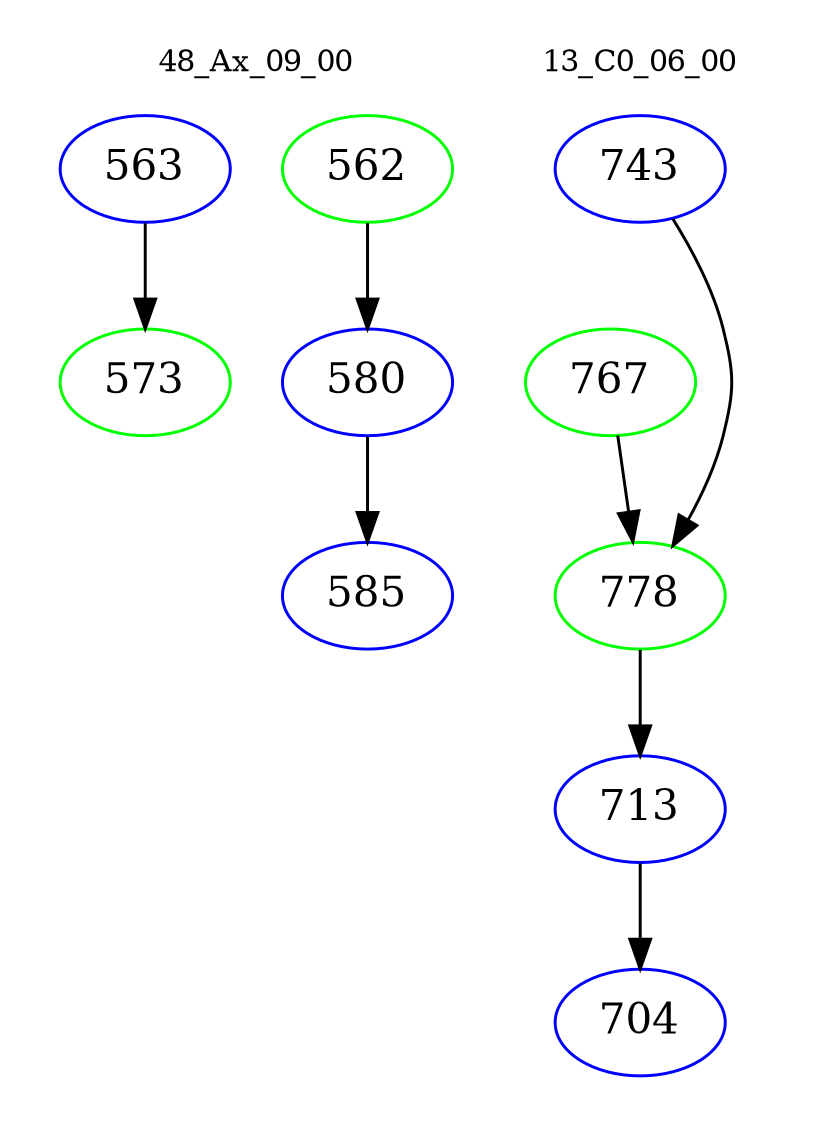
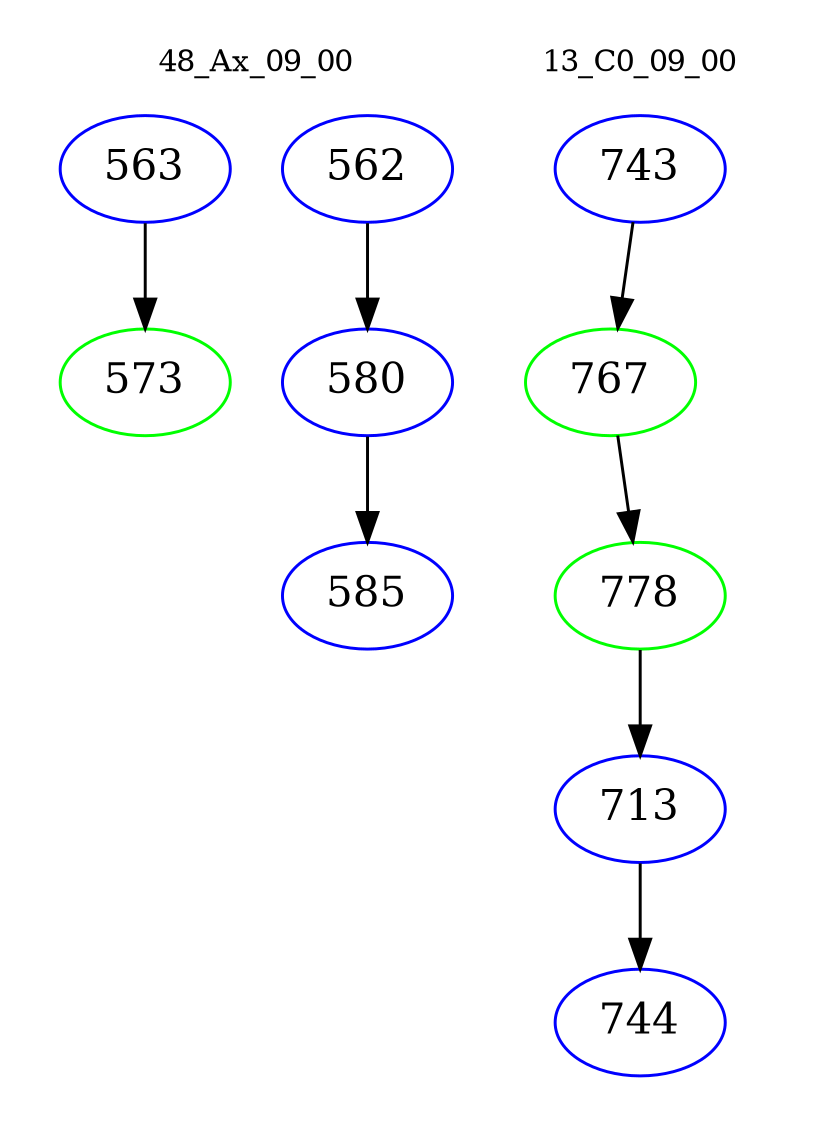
cluster "13_C0_06_00": label "13_C0_06_00" -> "13_C0_09_00"
node "562": color green -> blue
edge "743" -> "778": now "743" -> "767"
node "704": label "704" -> "744"
